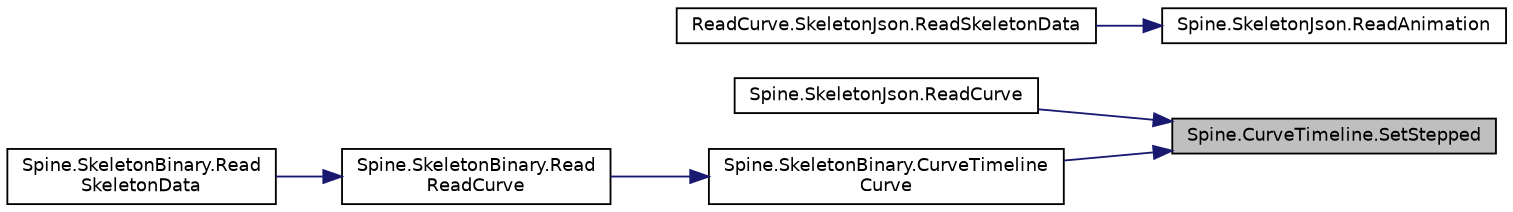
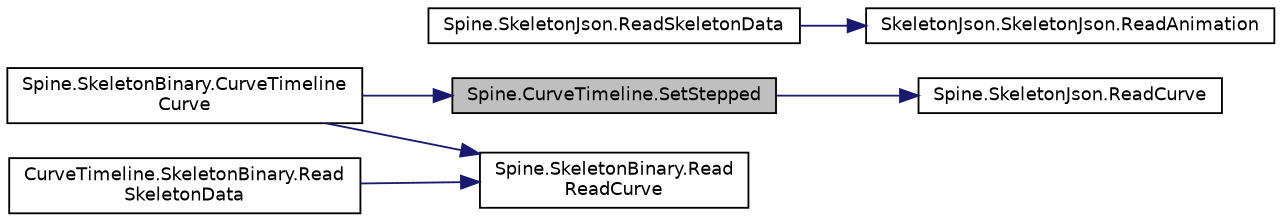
node "ReadCurve.SkeletonJson.ReadSkeletonData": label "ReadCurve.SkeletonJson.ReadSkeletonData" -> "Spine.SkeletonJson.ReadSkeletonData"
node "Spine.SkeletonJson.ReadAnimation": label "Spine.SkeletonJson.ReadAnimation" -> "SkeletonJson.SkeletonJson.ReadAnimation"
edge "Spine.SkeletonJson.ReadCurve" -> "Spine.CurveTimeline.SetStepped": reversed
node "Spine.SkeletonBinary.Read SkeletonData": label "Spine.SkeletonBinary.Read SkeletonData" -> "CurveTimeline.SkeletonBinary.Read SkeletonData"
edge "Spine.SkeletonBinary.Read ReadCurve" -> "Spine.SkeletonBinary.CurveTimeline Curve": reversed
